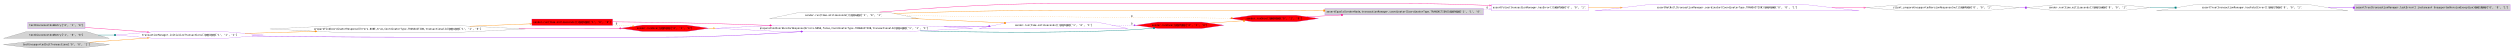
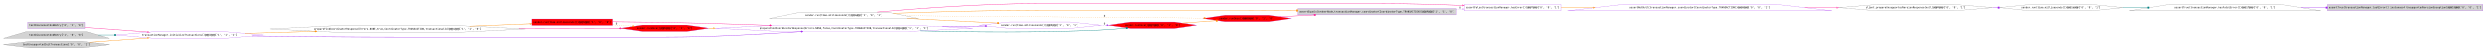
node "sender.run(time.milliseconds())@@@5@@@['1', '0', '1']": shape trapezium -> hexagon
